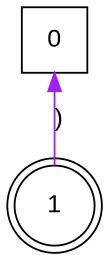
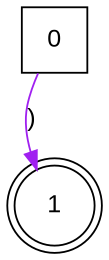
edge "1" -> "0": reversed
